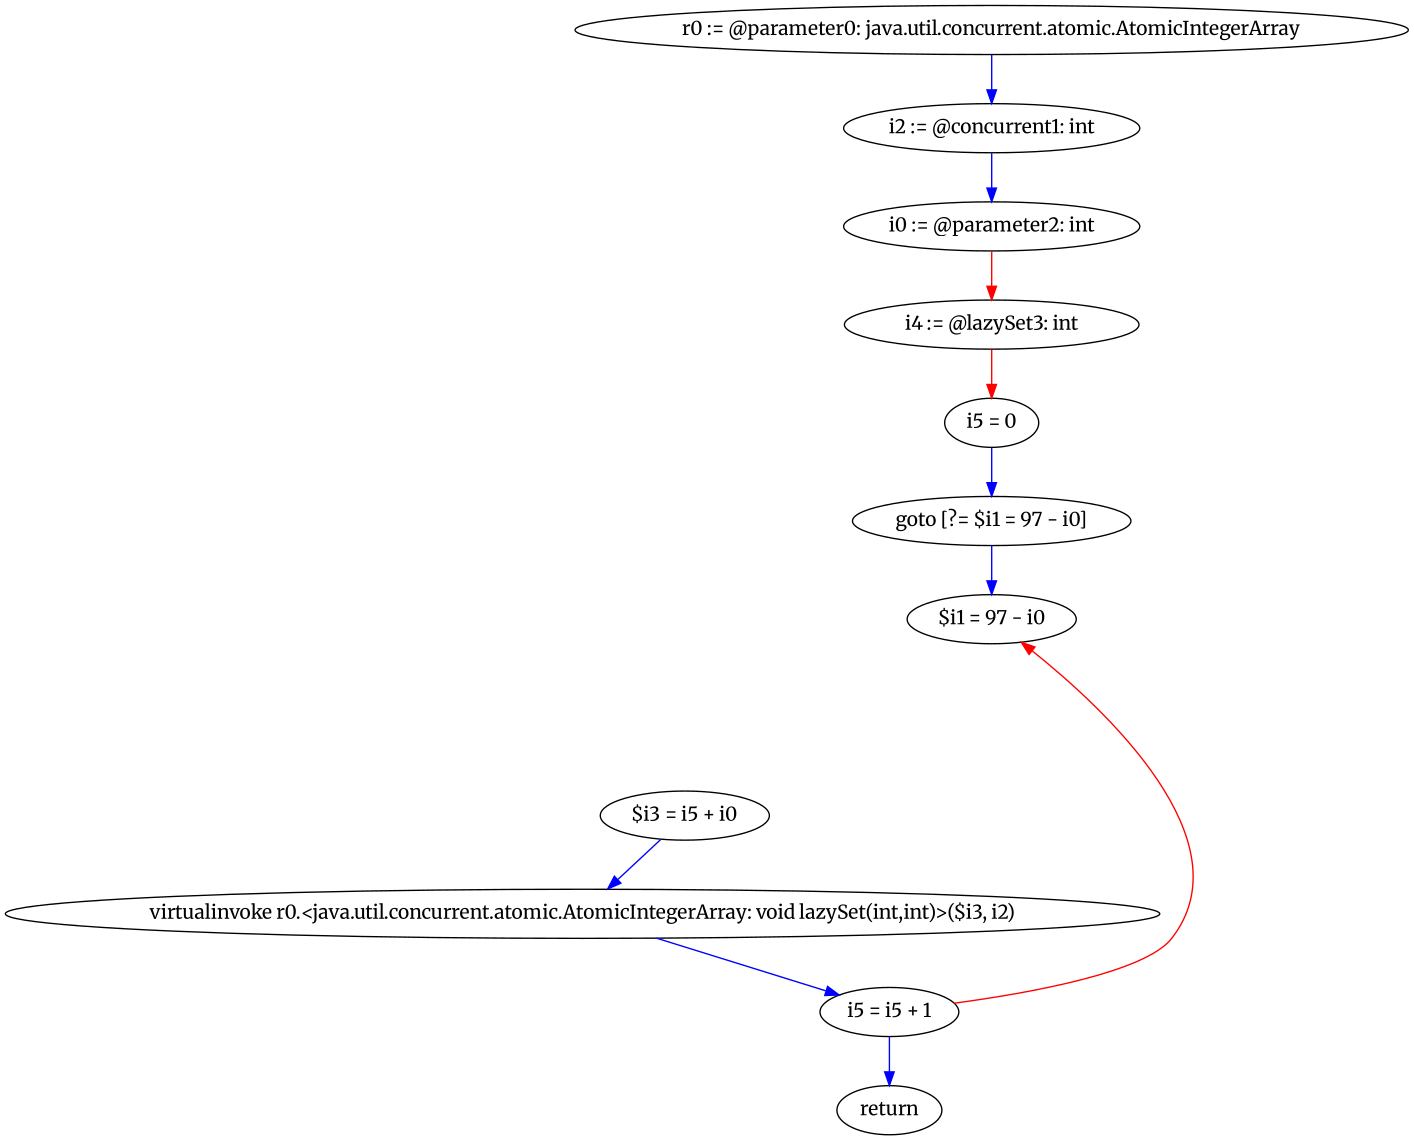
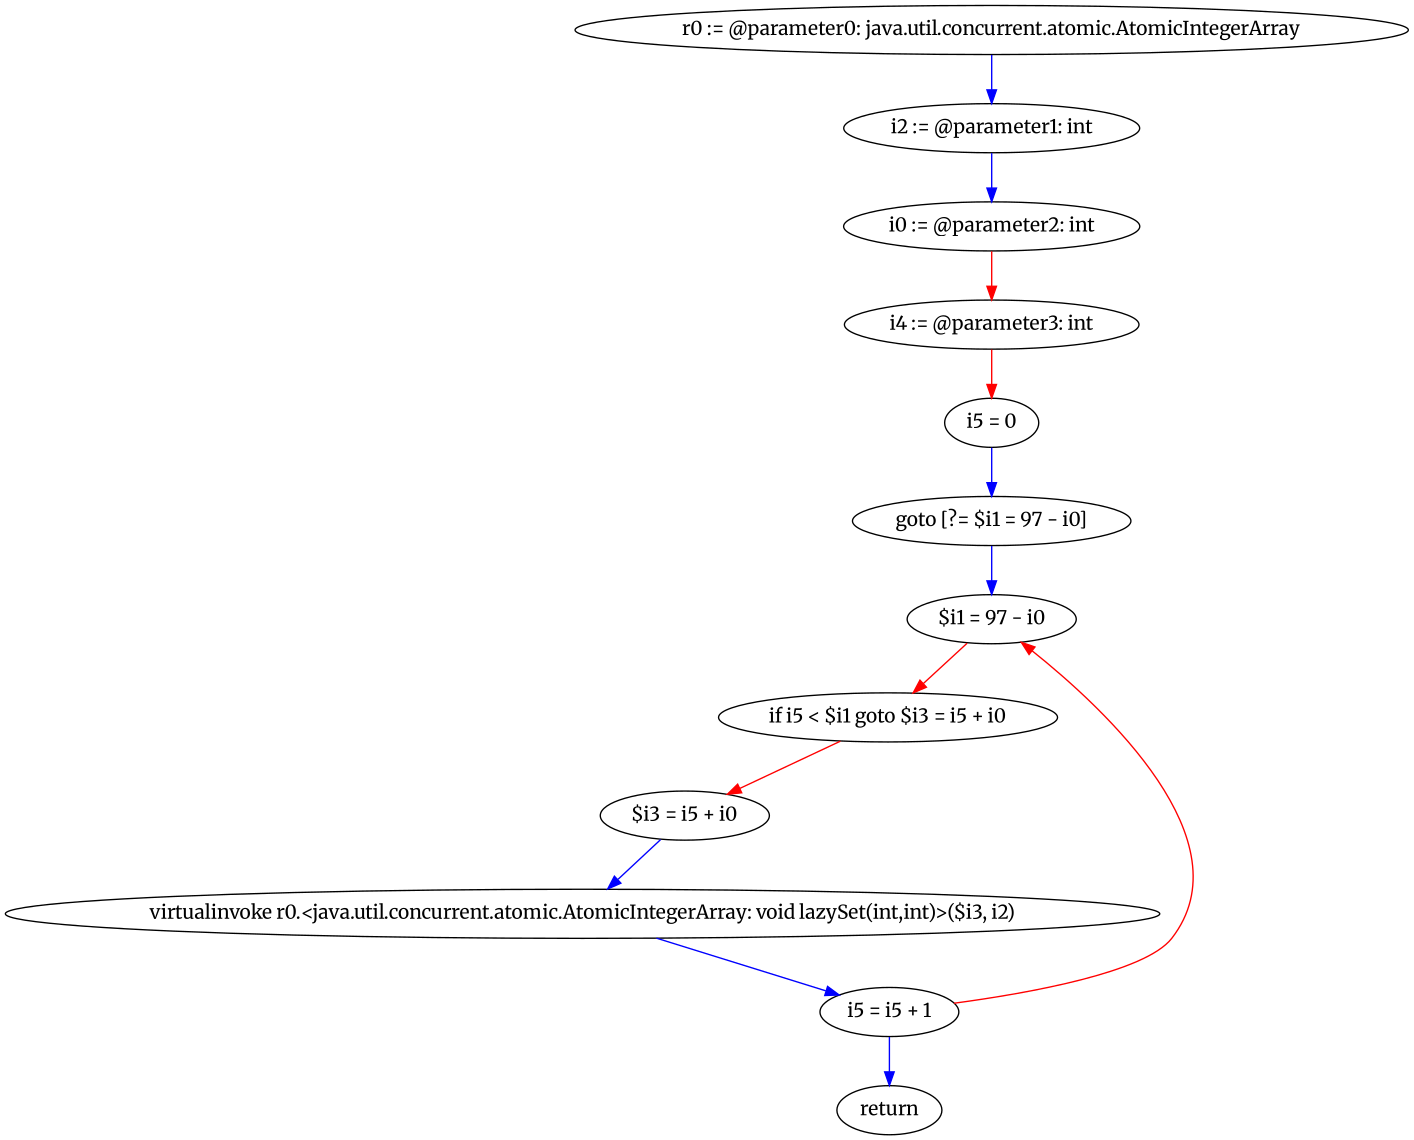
node "i2 := @concurrent1: int": label "i2 := @concurrent1: int" -> "i2 := @parameter1: int"
node "i4 := @lazySet3: int": label "i4 := @lazySet3: int" -> "i4 := @parameter3: int"
node "if i5 < $i1 goto $i3 = i5 + i0": added
